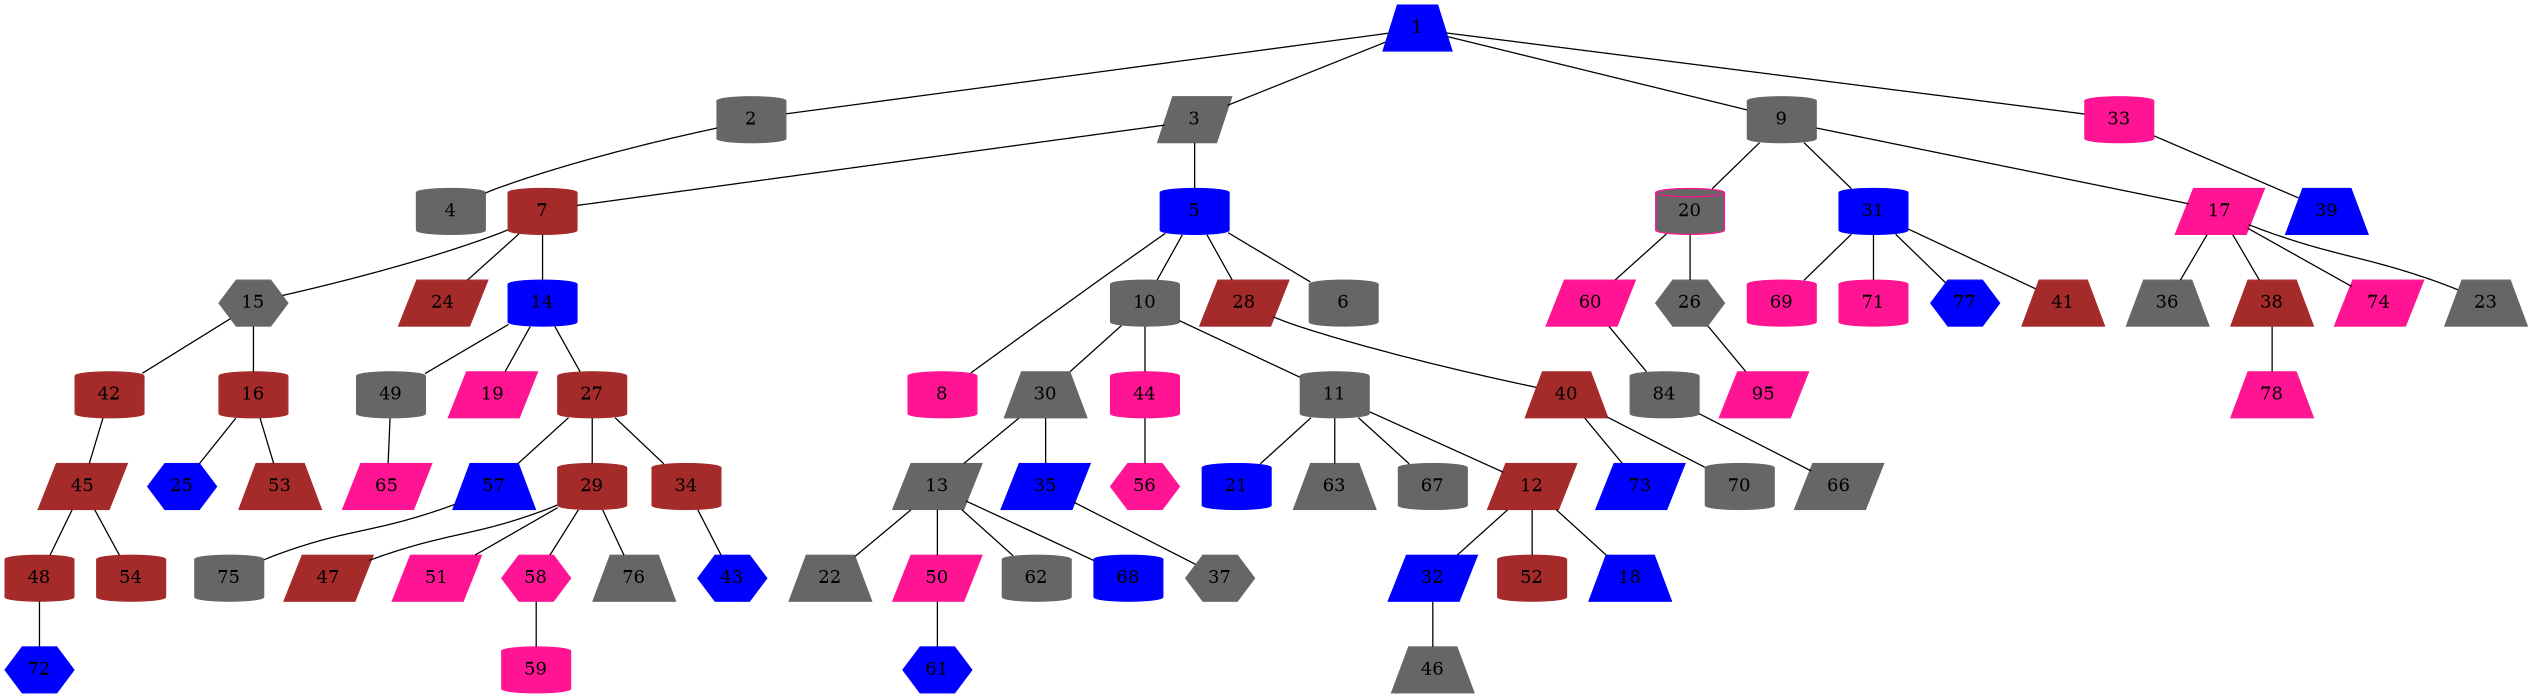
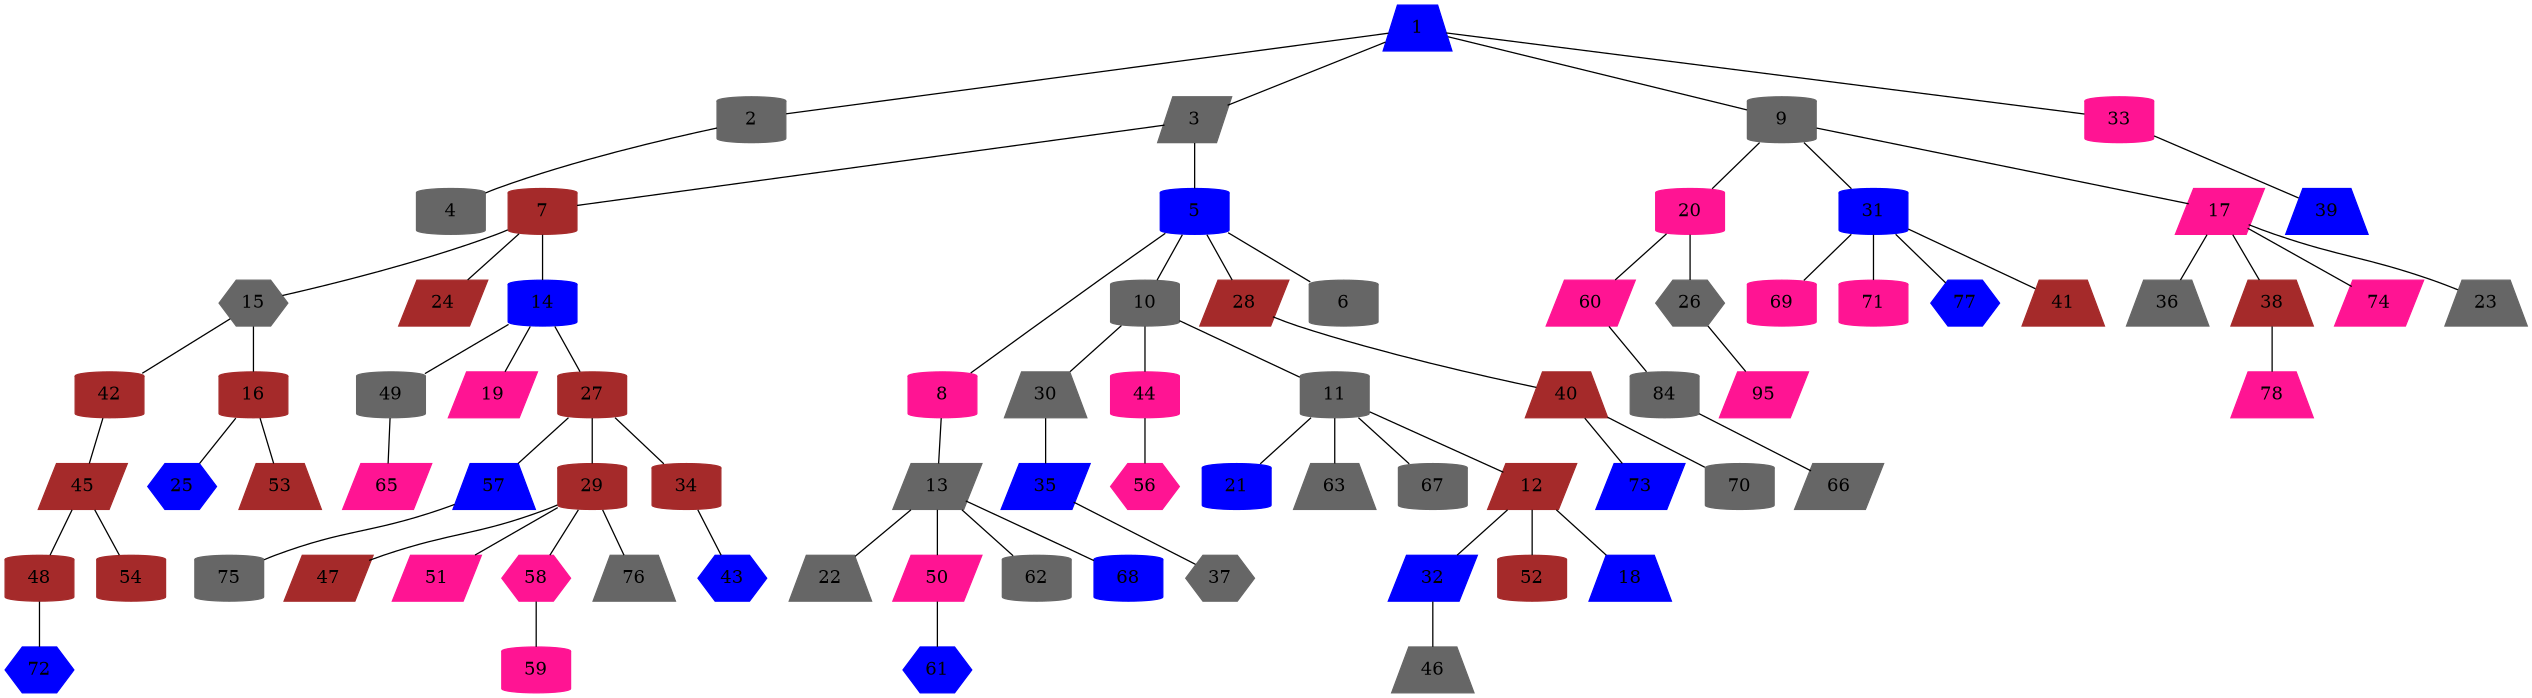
node "20": fillcolor gray40 -> deeppink
edge "30" -- "13": now "8" -- "13"
